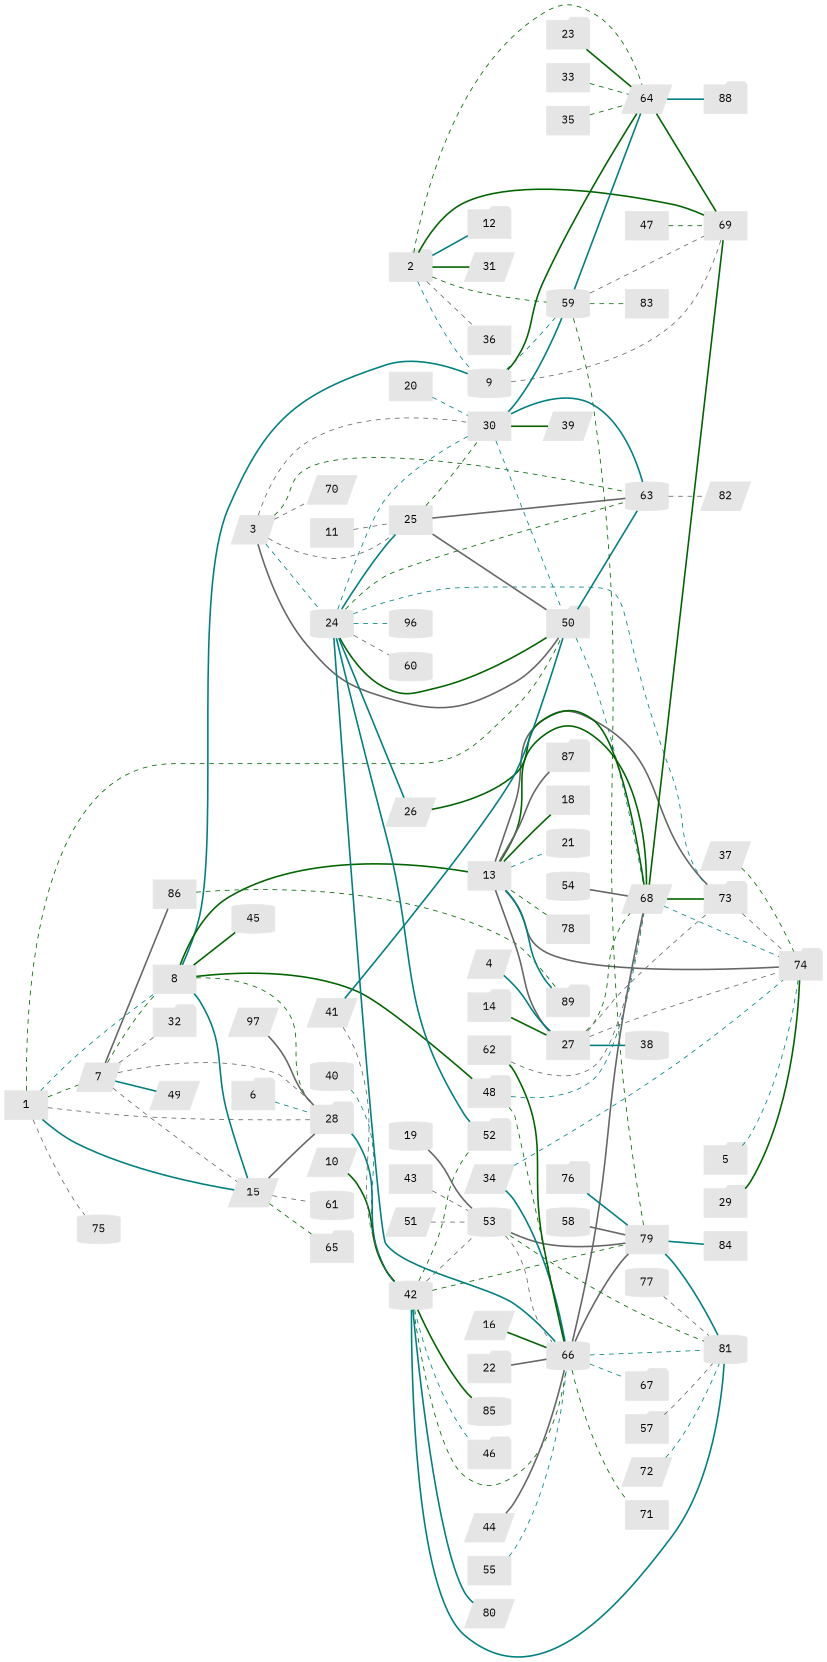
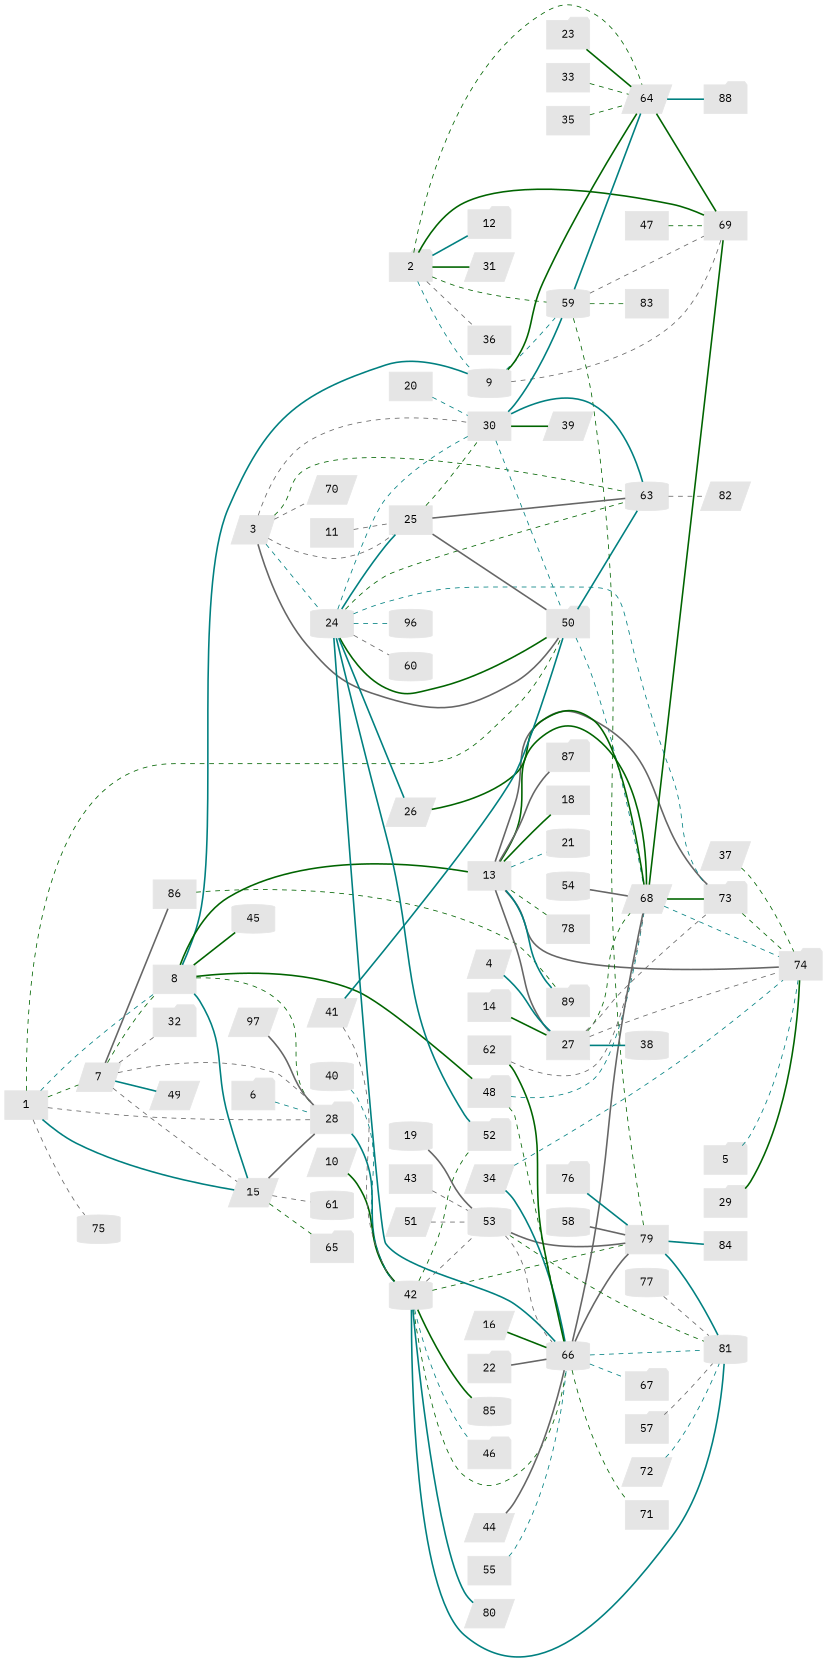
edge "73" -- "74": color gray40 -> darkgreen
